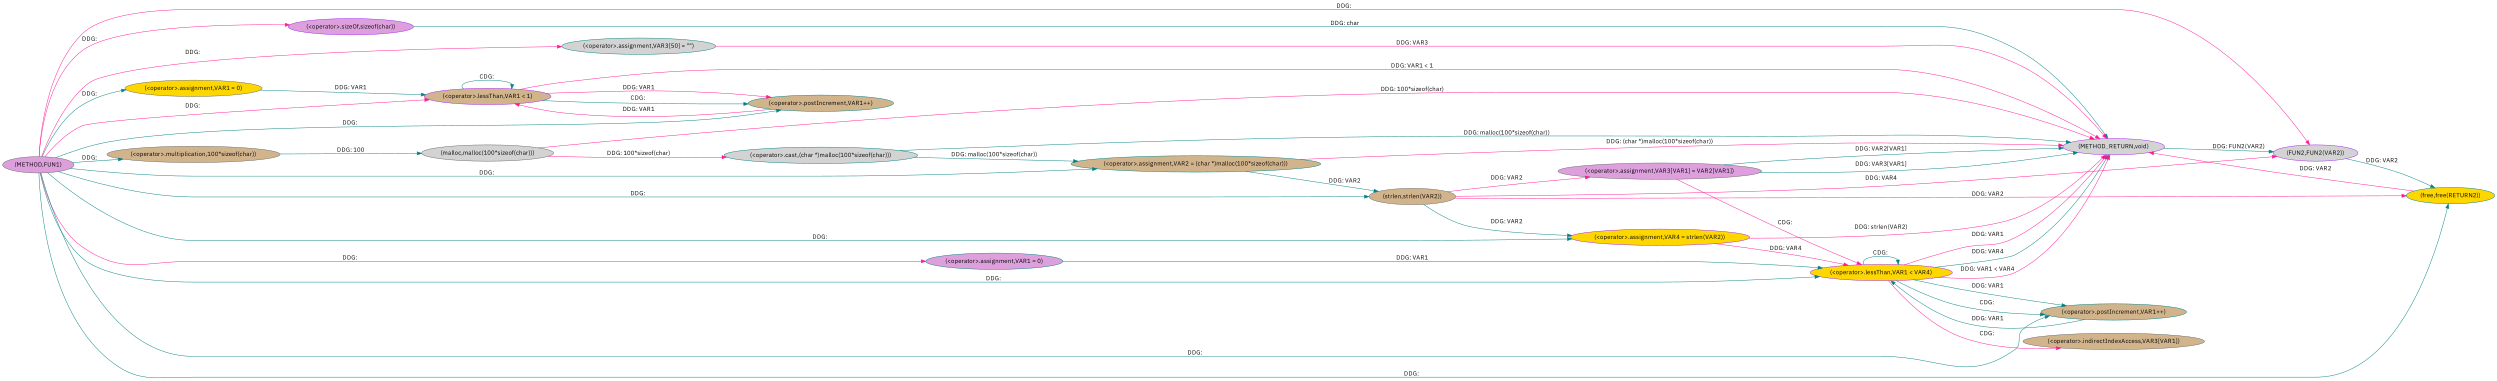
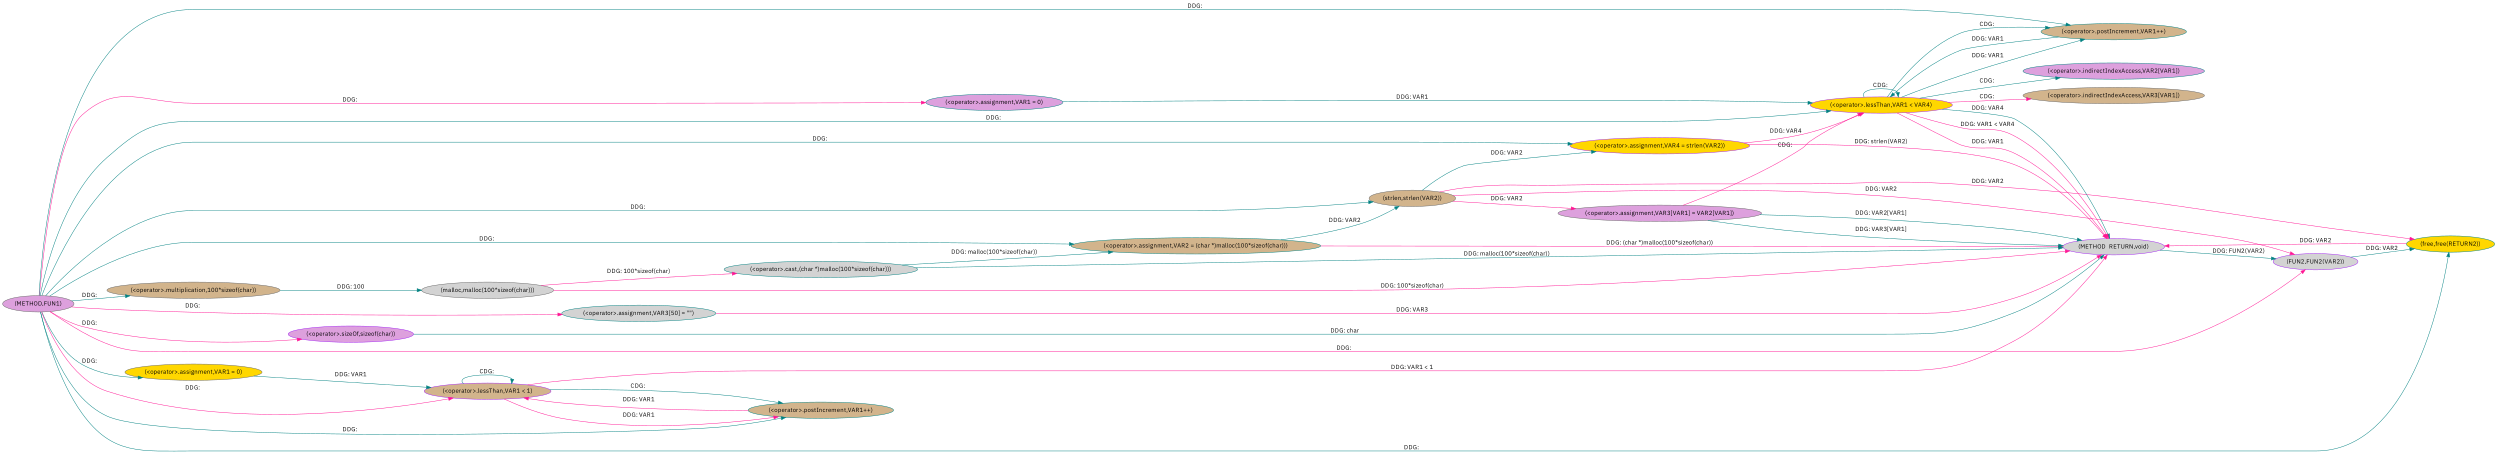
node "(<operator>.indirectIndexAccess,VAR2[VAR1])": added
edge "(strlen,strlen(VAR2))" -> "(FUN2,FUN2(VAR2))": label "DDG: VAR4" -> "DDG: VAR2"
